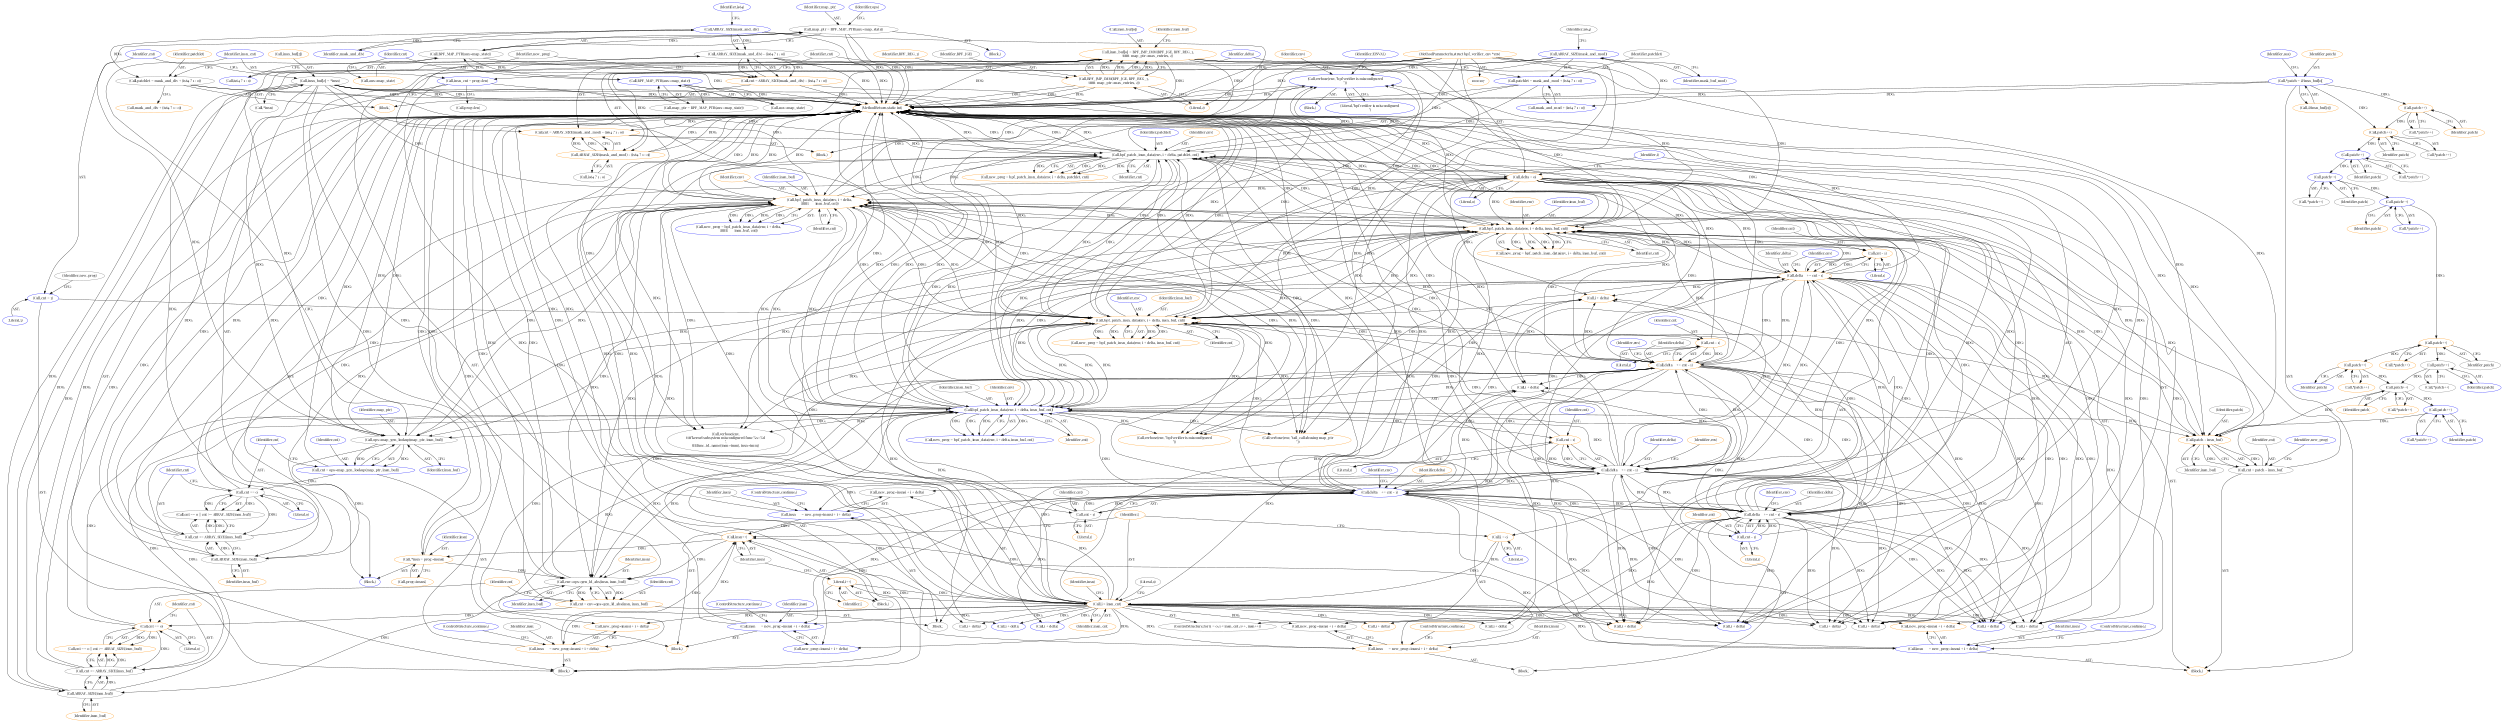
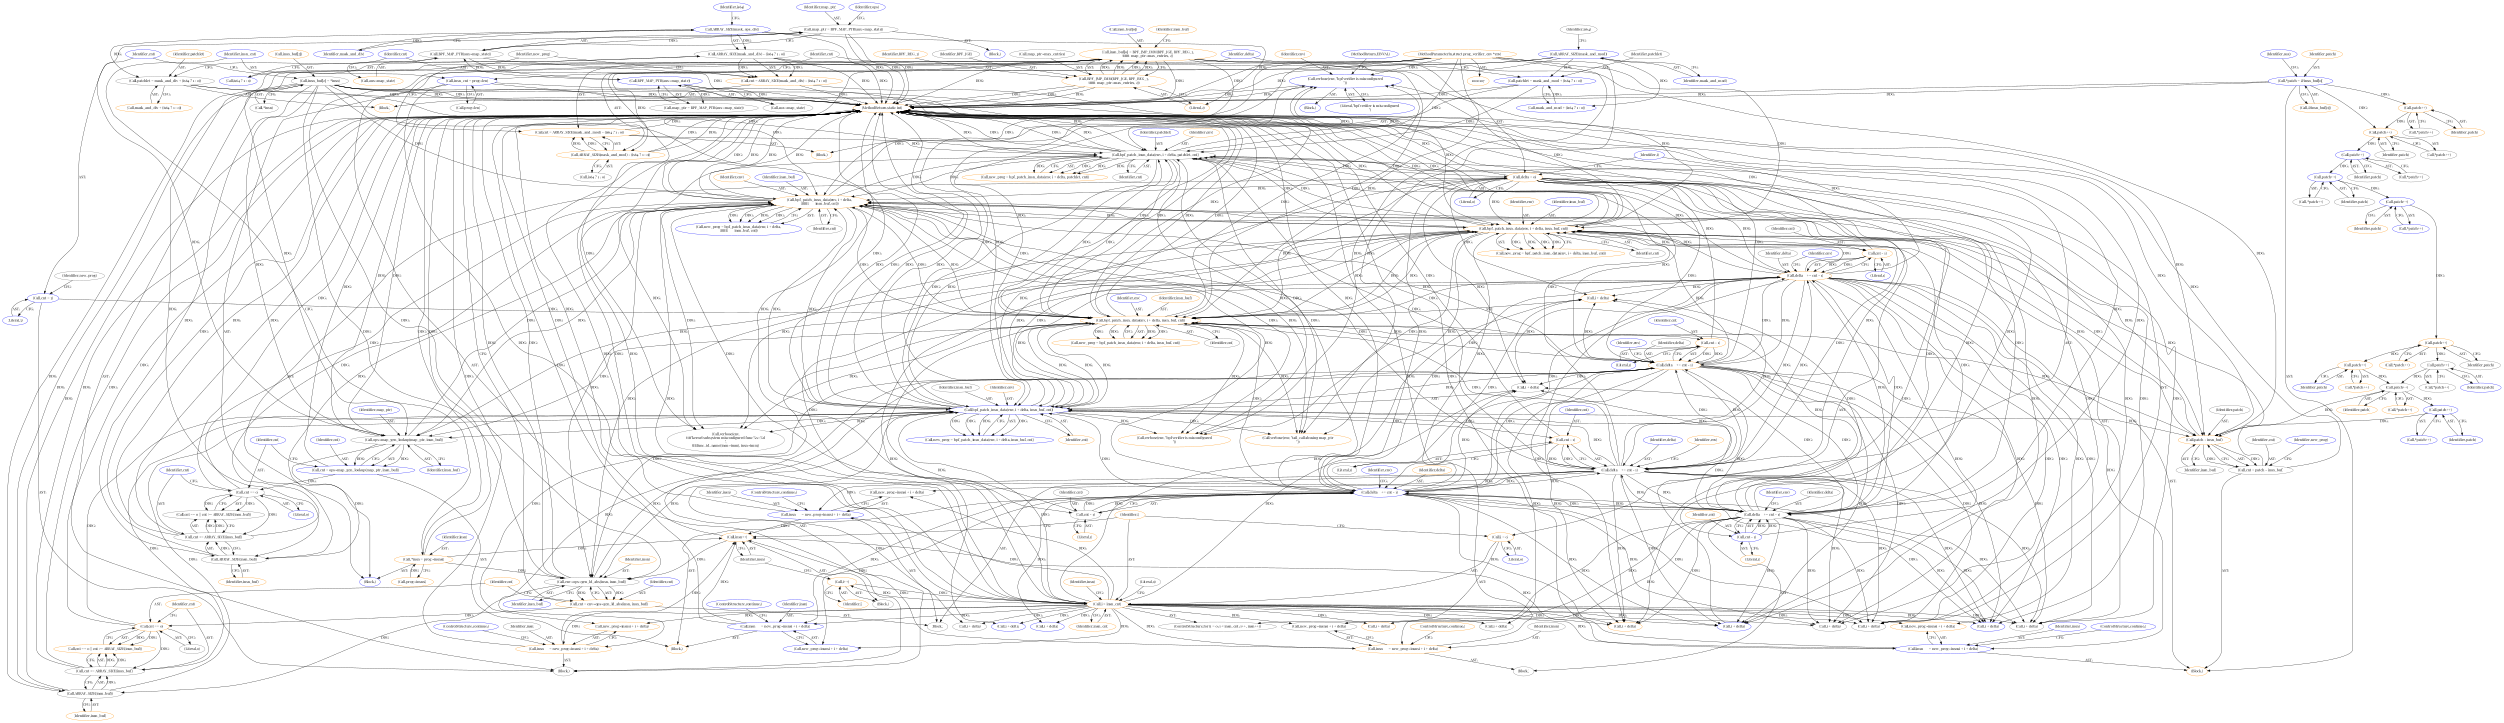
node "(Call,ARRAY_SIZE(mask_and_div))": label "(Call,ARRAY_SIZE(mask_and_div))" -> "(Call,ARRAY_SIZE(mask_ops_div))"
node "(Call,map_ptr->max_entries)": added
node "(Identifier,EINVAL)": label "(Identifier,EINVAL)" -> "(MethodReturn,EINVAL)"
node "(MethodParameterIn,struct bpf_verifier_env *env)": label "(MethodParameterIn,struct bpf_verifier_env *env)" -> "(MethodParameterIn,struct prog_verifier_env *env)"
edge "(Call,cnt = ARRAY_SIZE(mask_and_div) - (is64 ? 1 : 0))" -> "(Call,ARRAY_SIZE(mask_and_div) - (is64 ? 1 : 0))": removed, label "CFG:"
node "(Identifier,mask_buf_mod)": label "(Identifier,mask_buf_mod)" -> "(Identifier,mask_and_mod)"
edge "(Call,mask_and_div + (is64 ? 1 : 0))" -> "(Call,patchlet = mask_and_div + (is64 ? 1 : 0))": added, label "AST:"
edge "(Call,mask_and_mod + (is64 ? 1 : 0))" -> "(Call,patchlet = mask_and_mod + (is64 ? 1 : 0))": label "AST: " -> "DDG: "
edge "(Call,prog->len)" -> "(Call,insn_cnt = prog->len)": added, label "AST:"
edge "(MethodReturn,static int)" -> "(Call,cnt = ARRAY_SIZE(mask_and_mod) - (is64 ? 1 : 0))": reversed
edge "(Call,cnt = 3)" -> "(Literal,3)": added, label "CFG:"
edge "(Call,i < insn_cnt)" -> "(Call,bpf_patch_insn_data(env, i + delta, patchlet, cnt))": now "(Call,insn_cnt = prog->len)" -> "(Call,bpf_patch_insn_data(env, i + delta, patchlet, cnt))"
edge "(Call,cnt = env->ops->gen_ld_abs(insn, insn_buf))" -> "(MethodReturn,static int)": label "DDG: " -> "CFG: "
edge "(Call,insn++)" -> "(Call,*insn = prog->insnsi)": reversed
edge "(Call,prog->insnsi)" -> "(Call,*insn = prog->insnsi)": label "AST: " -> "DDG: "
edge "(Call,i = 0)" -> "(Call,i < insn_cnt)": label "DDG: " -> "AST: "
node "(Literal,i++)": label "(Literal,i++)" -> "(Call,i++)"
